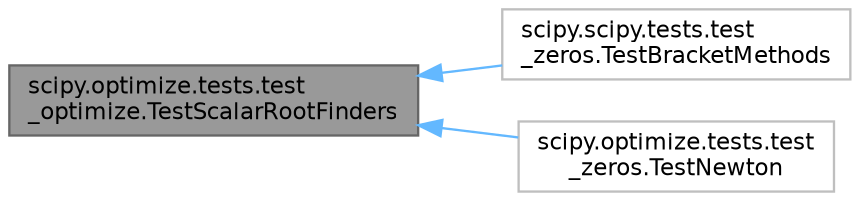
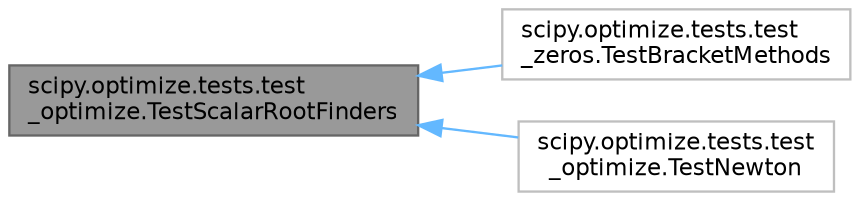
node "scipy.scipy.tests.test _zeros.TestBracketMethods": label "scipy.scipy.tests.test _zeros.TestBracketMethods" -> "scipy.optimize.tests.test _zeros.TestBracketMethods"
node "scipy.optimize.tests.test _zeros.TestNewton": label "scipy.optimize.tests.test _zeros.TestNewton" -> "scipy.optimize.tests.test _optimize.TestNewton"
